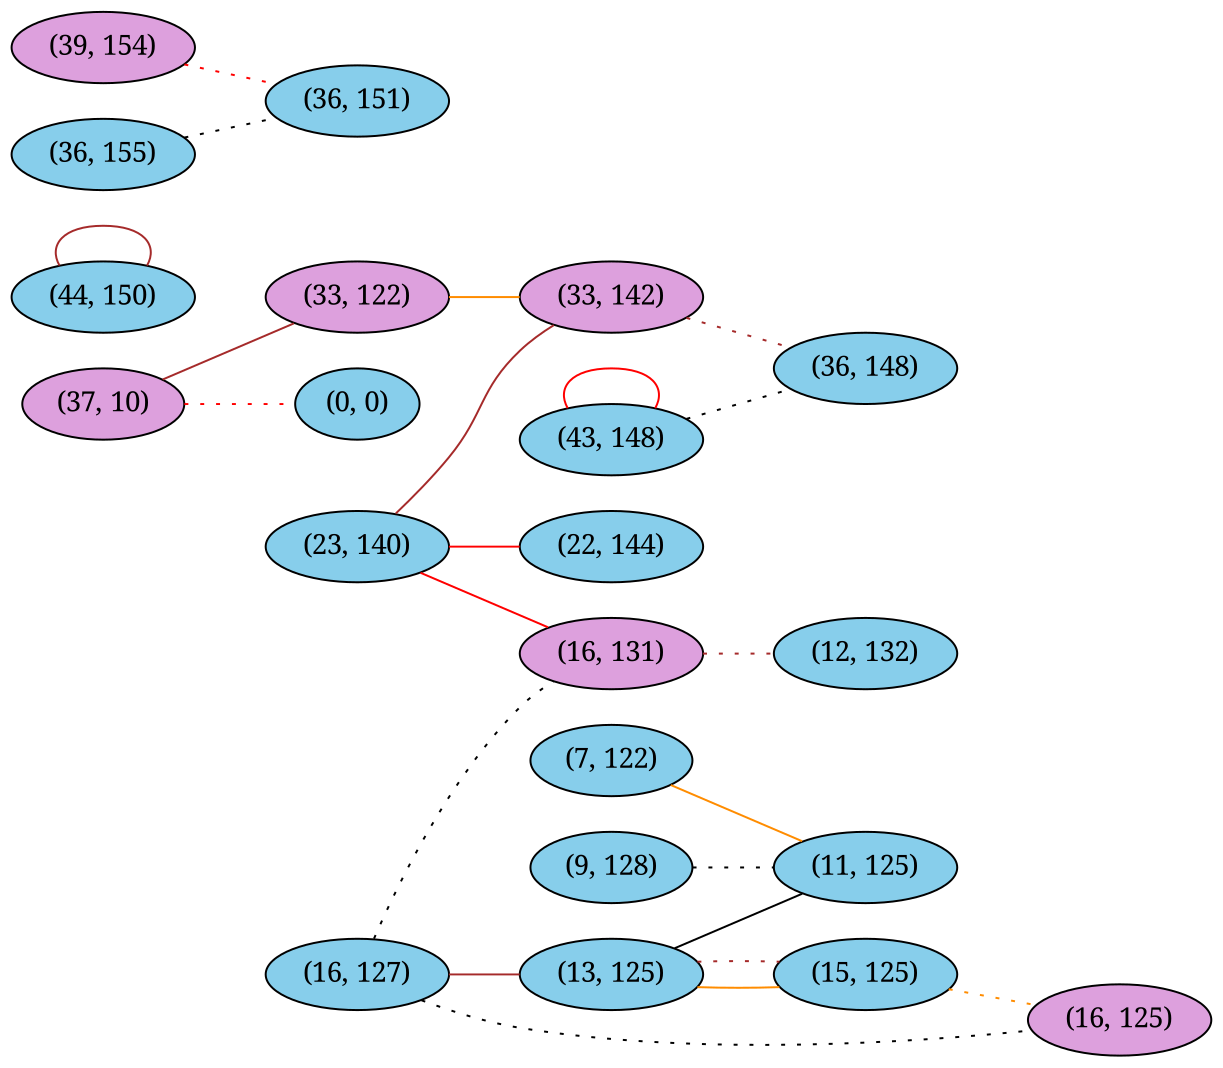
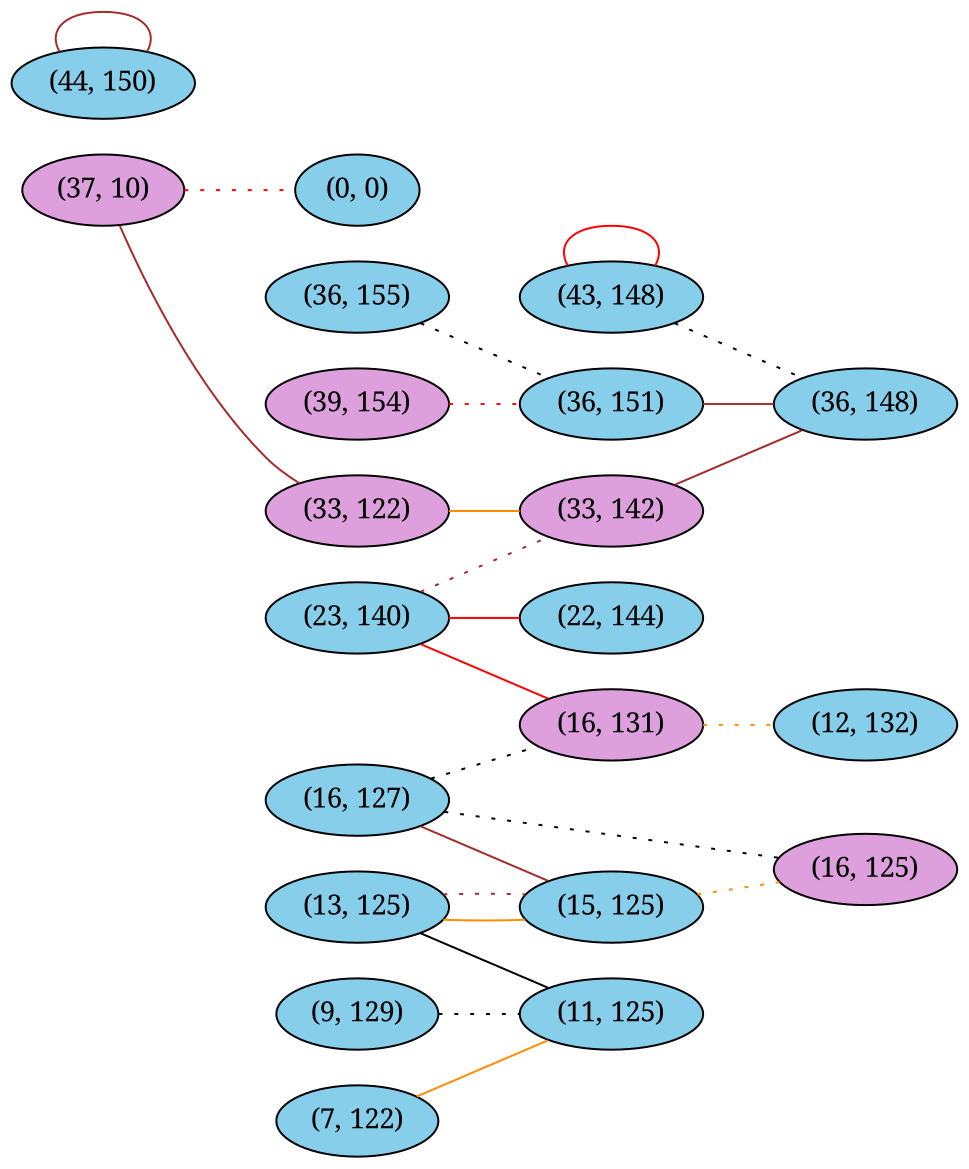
edge "(33, 142)" -- "(36, 148)": style dotted -> solid
edge "(36, 151)" -- "(36, 148)": added
edge "(33, 142)" -- "(23, 140)": style solid -> dotted
edge "(16, 131)" -- "(12, 132)": color brown -> darkorange
node "(9, 128)": label "(9, 128)" -> "(9, 129)"
edge "(16, 127)" -- "(13, 125)": now "(16, 127)" -- "(15, 125)"
